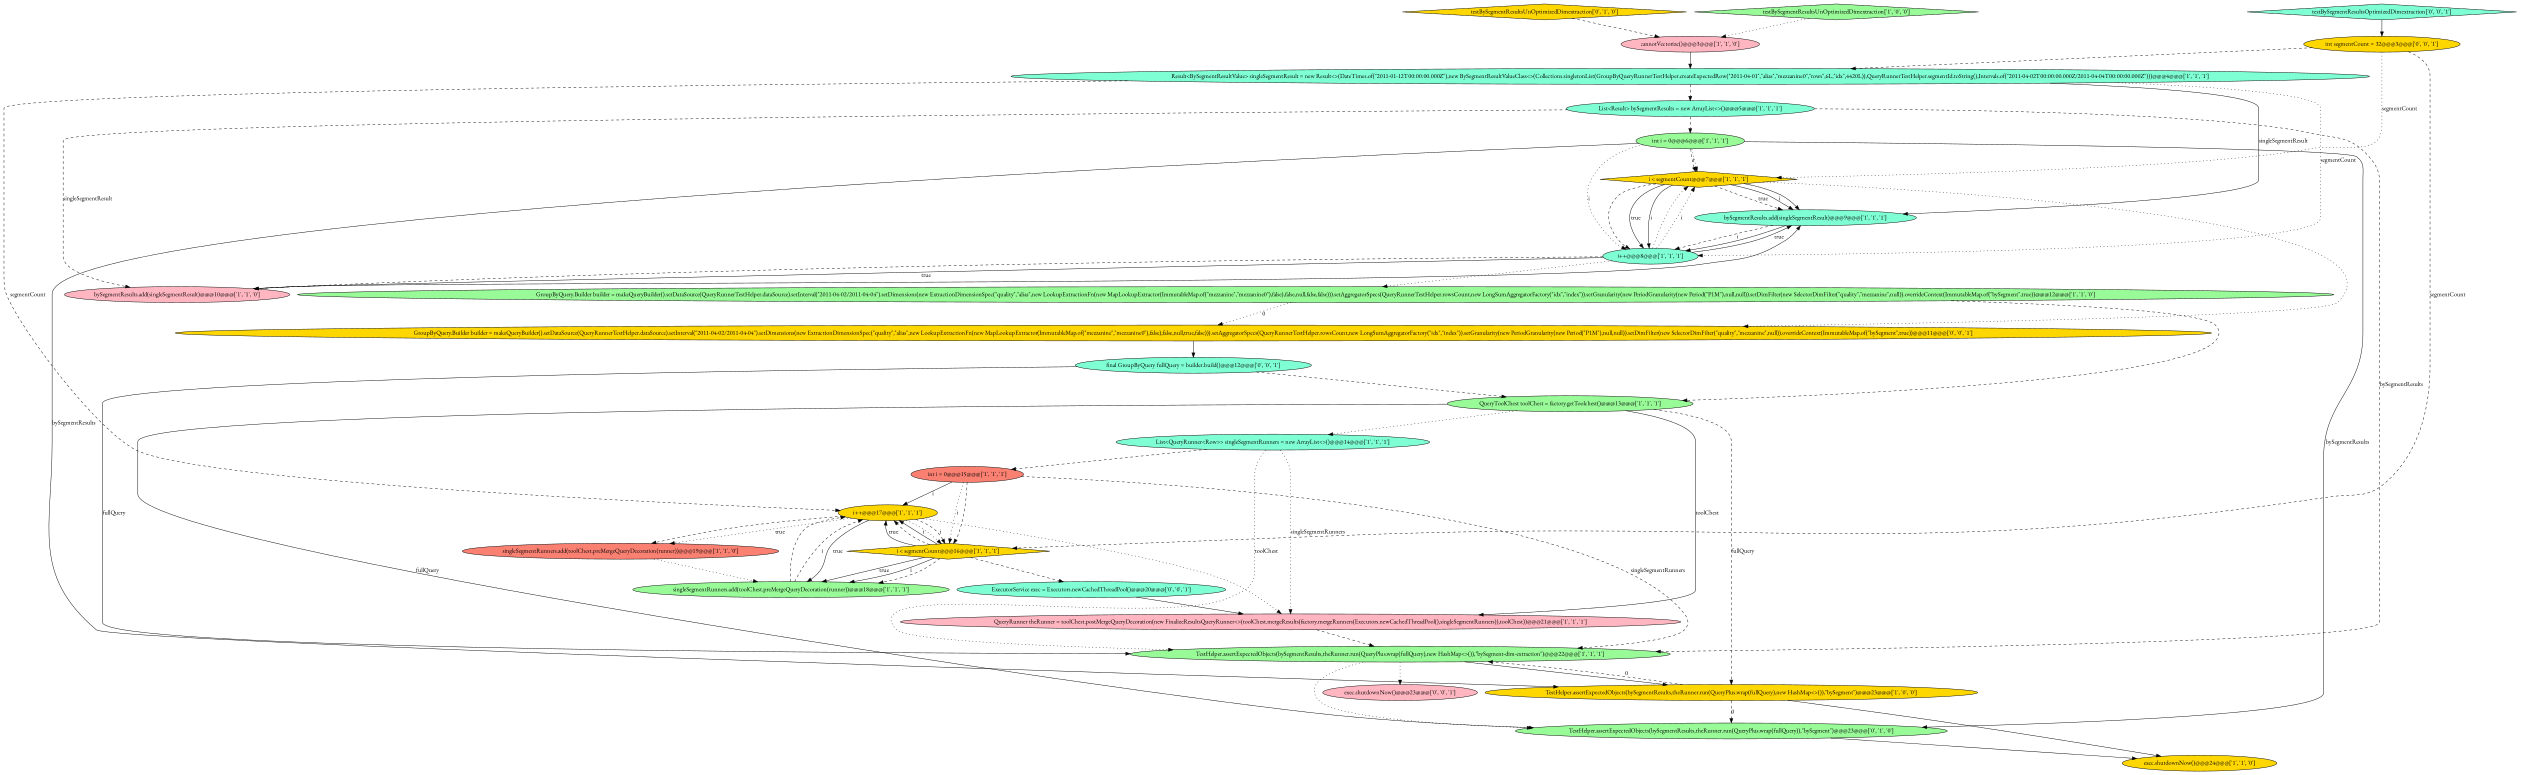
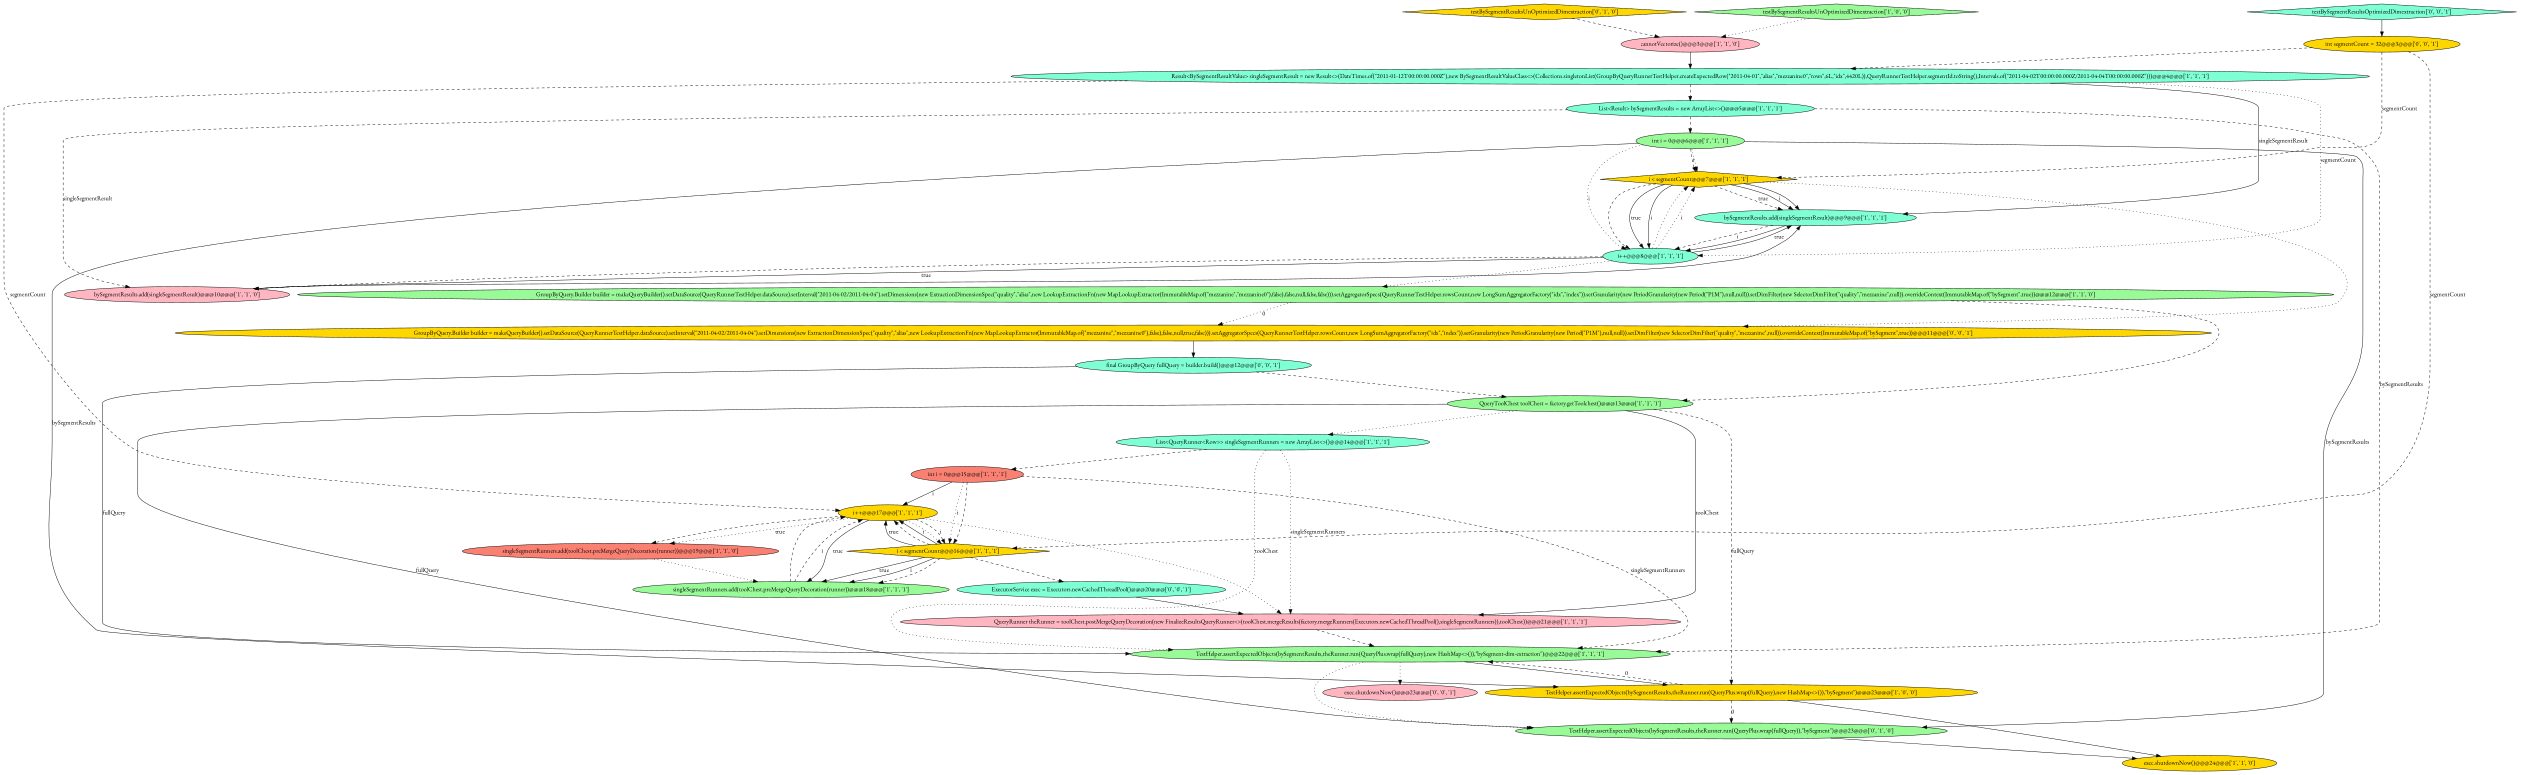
edge "int segmentCount = 32@@@3@@@['0', '0', '1']" -> "i < segmentCount@@@7@@@['1', '1', '1']": style dotted -> dashed
